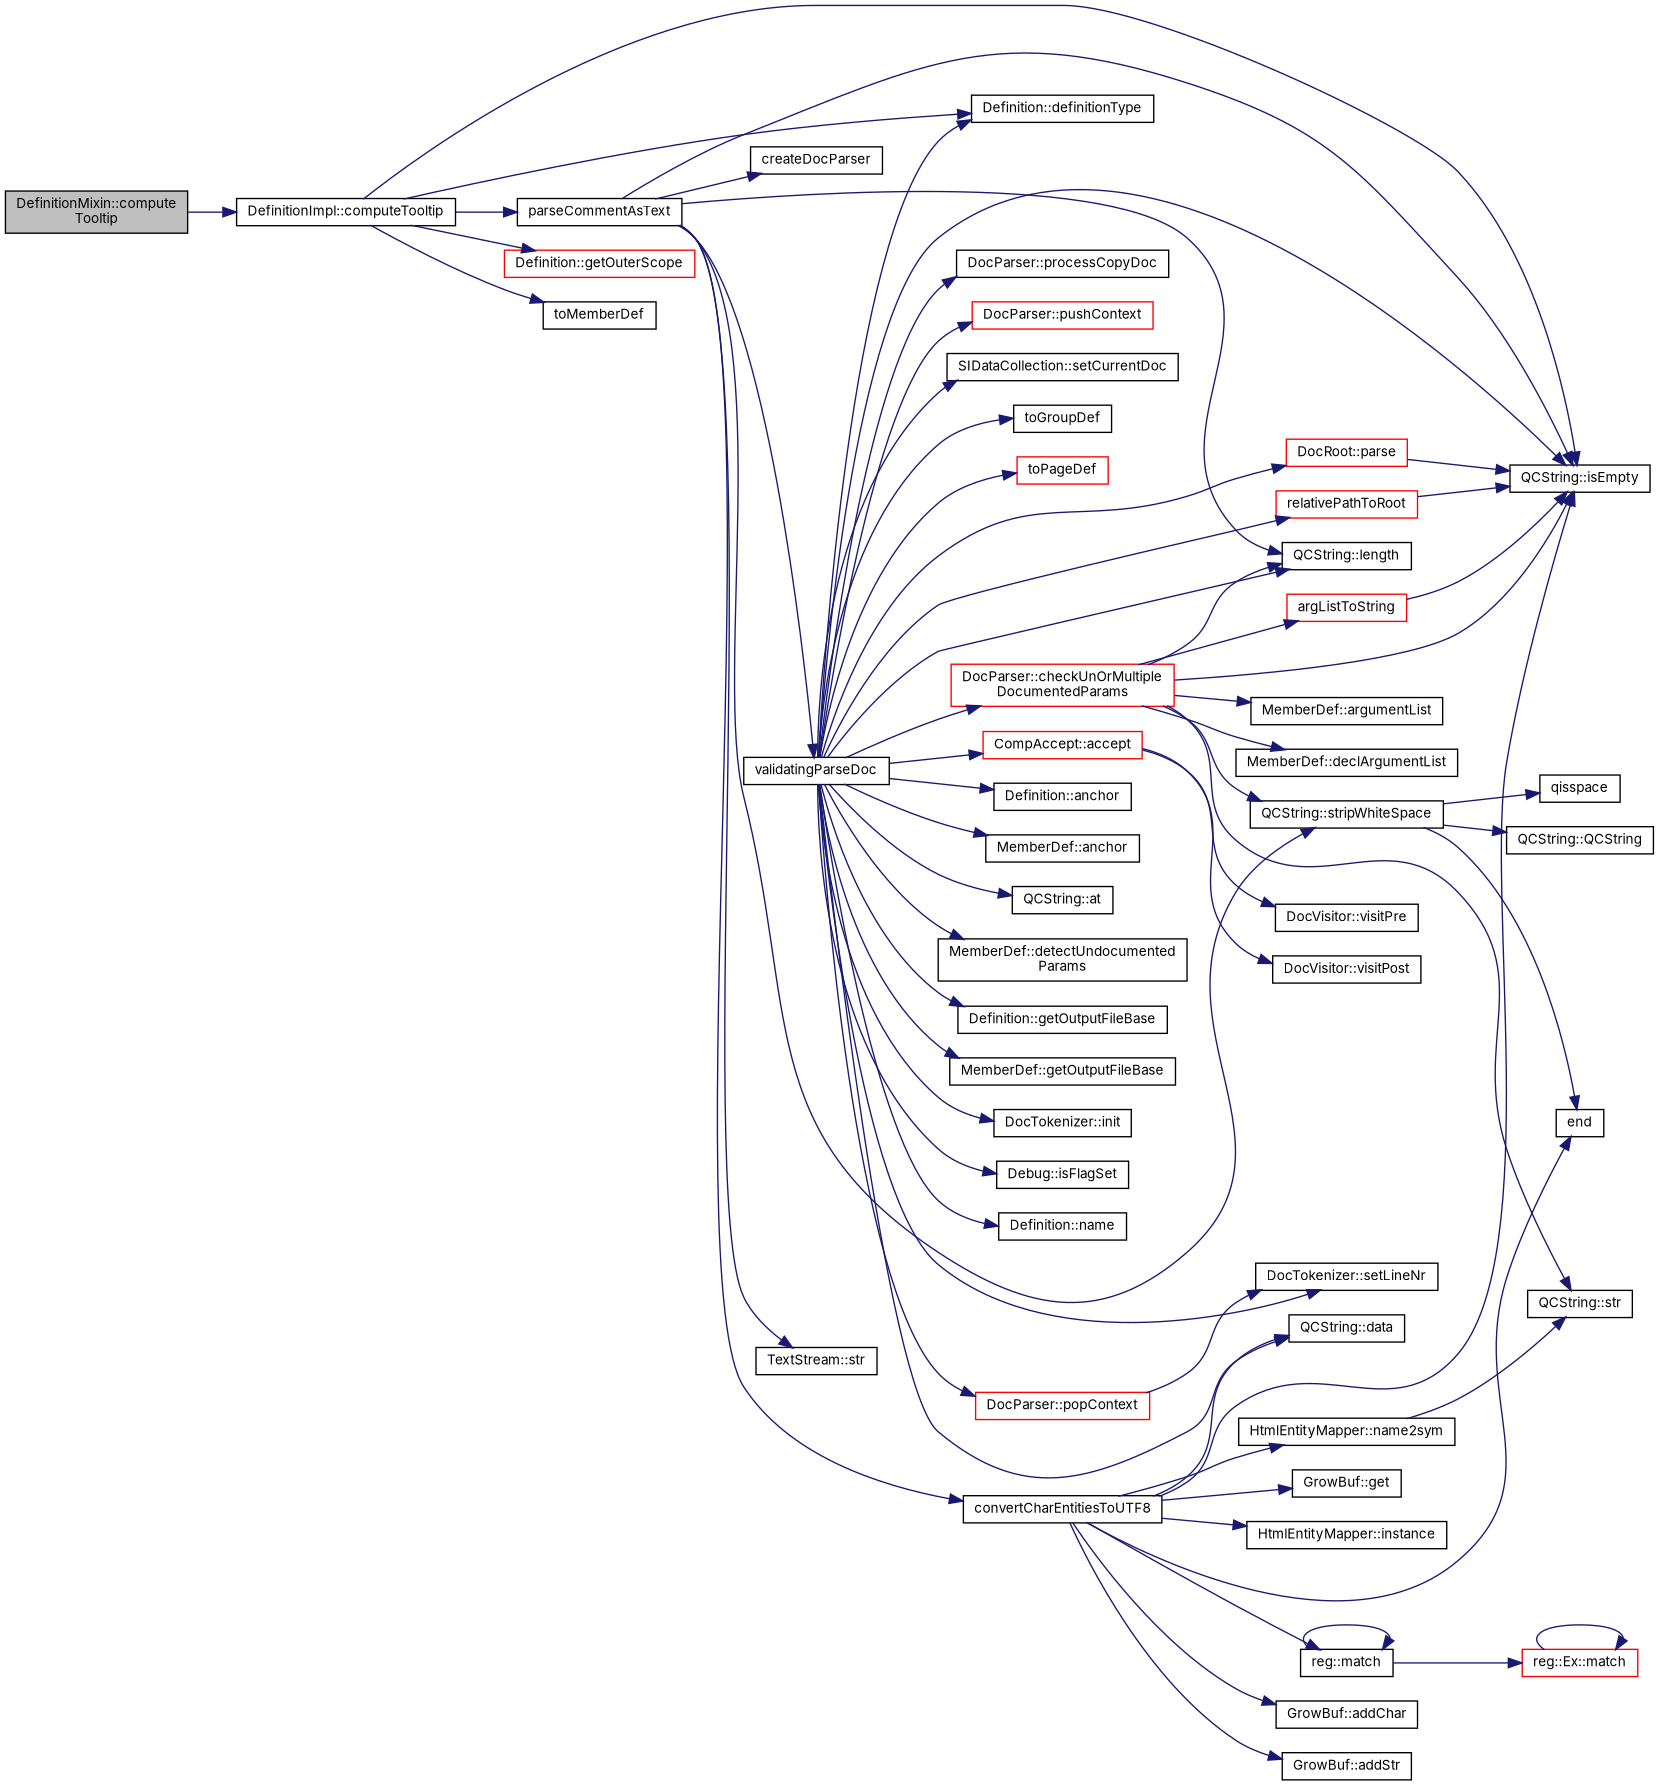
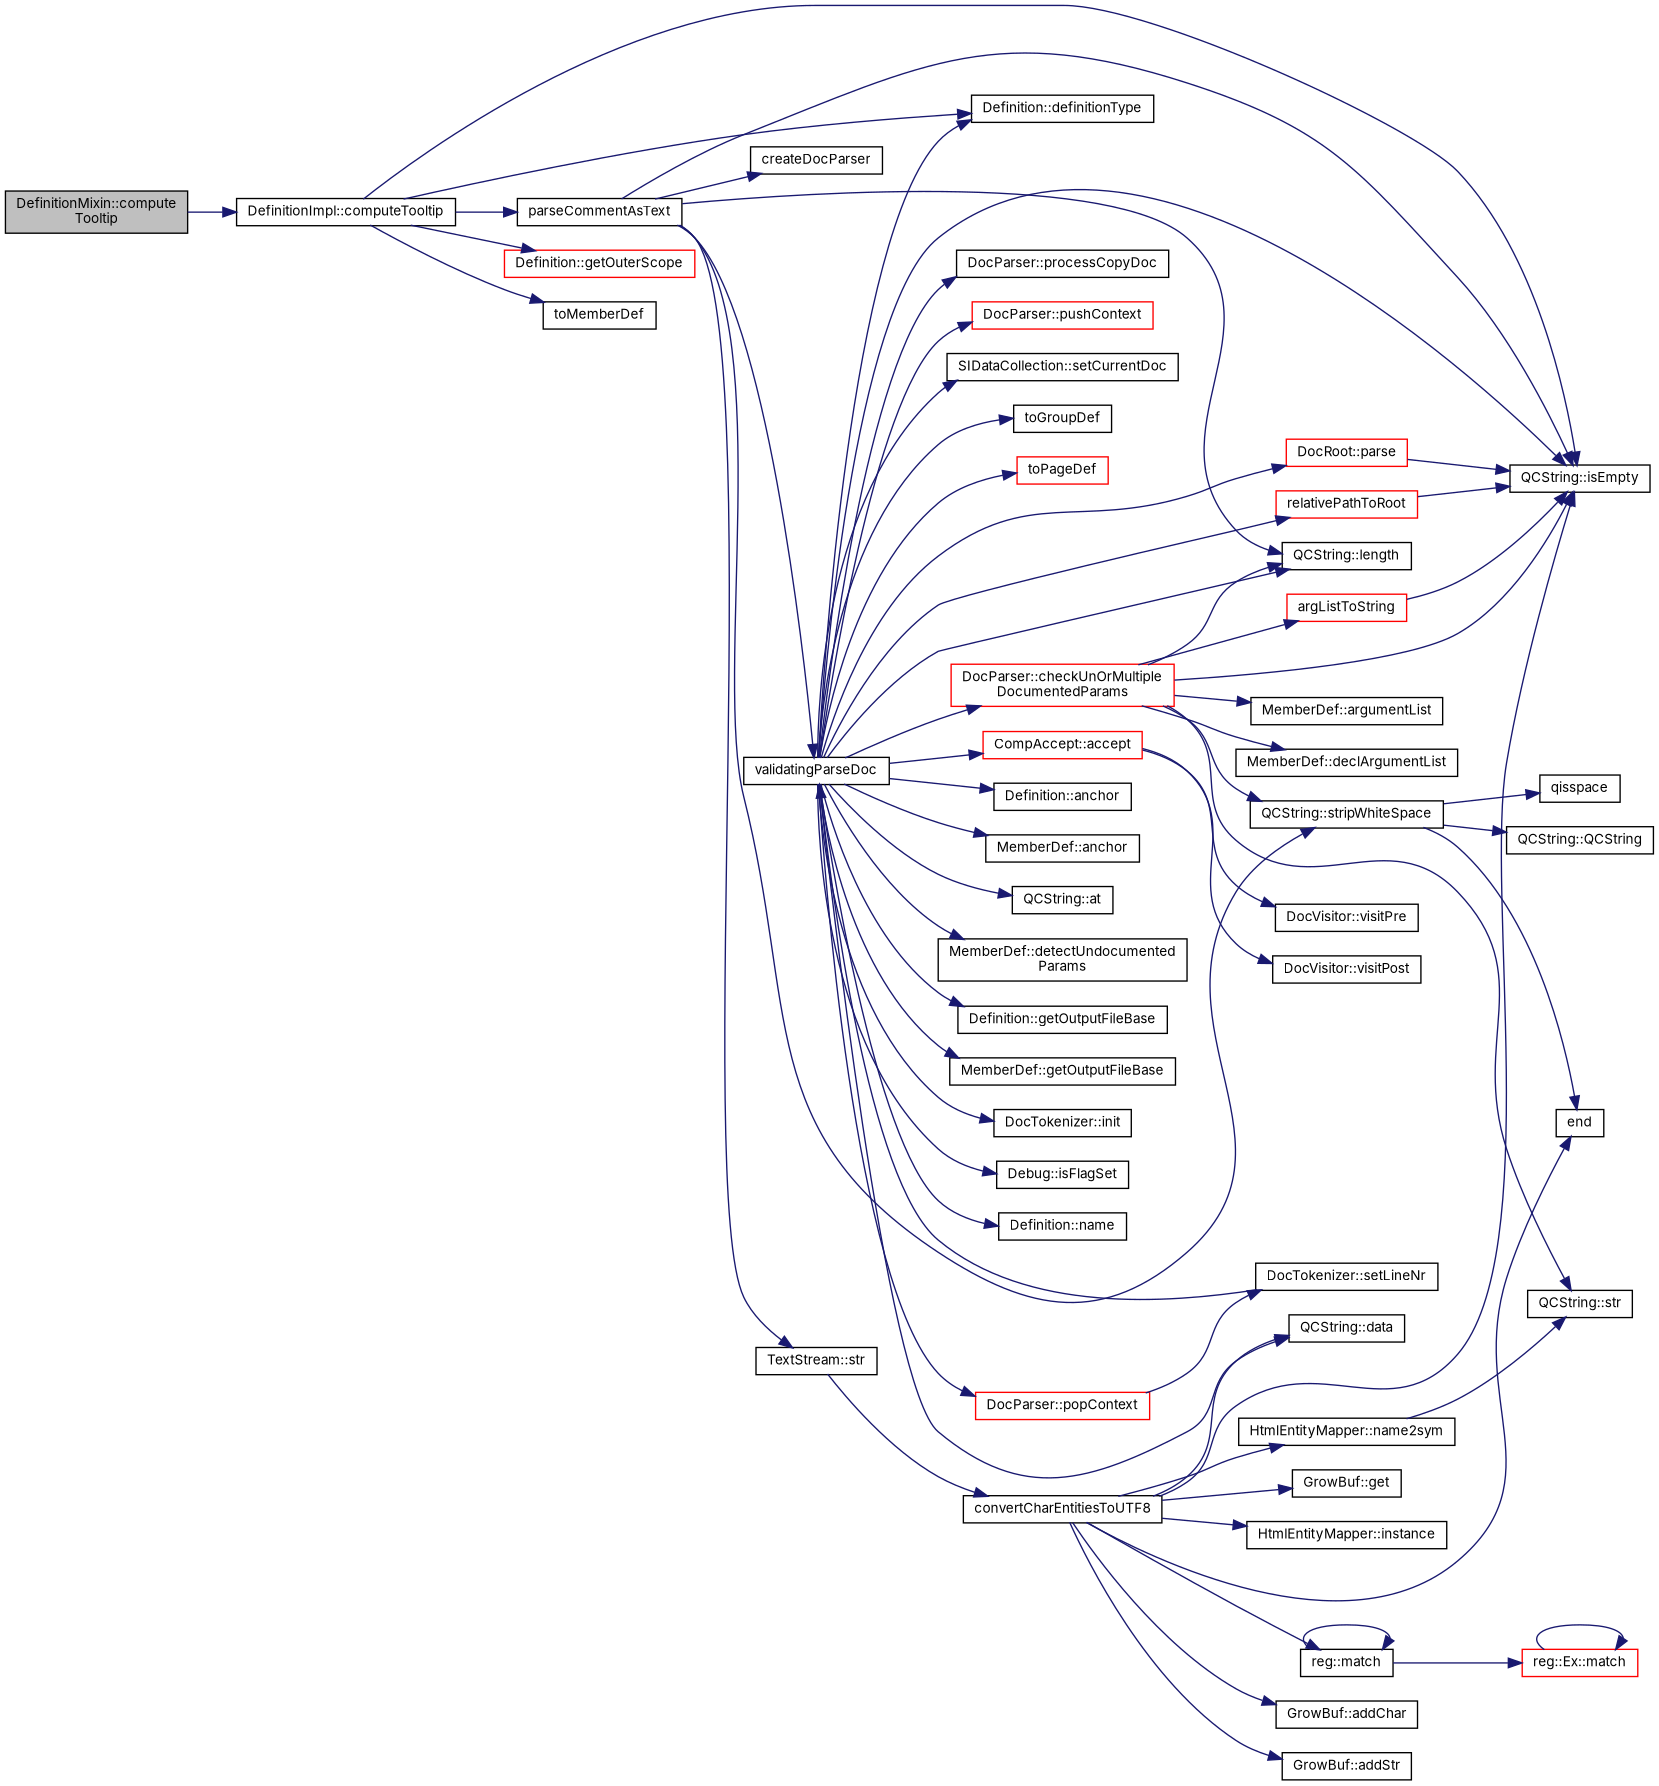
edge "parseCommentAsText" -> "convertCharEntitiesToUTF8": now "TextStream::str" -> "convertCharEntitiesToUTF8"
edge "validatingParseDoc" -> "DocTokenizer::setLineNr": reversed
